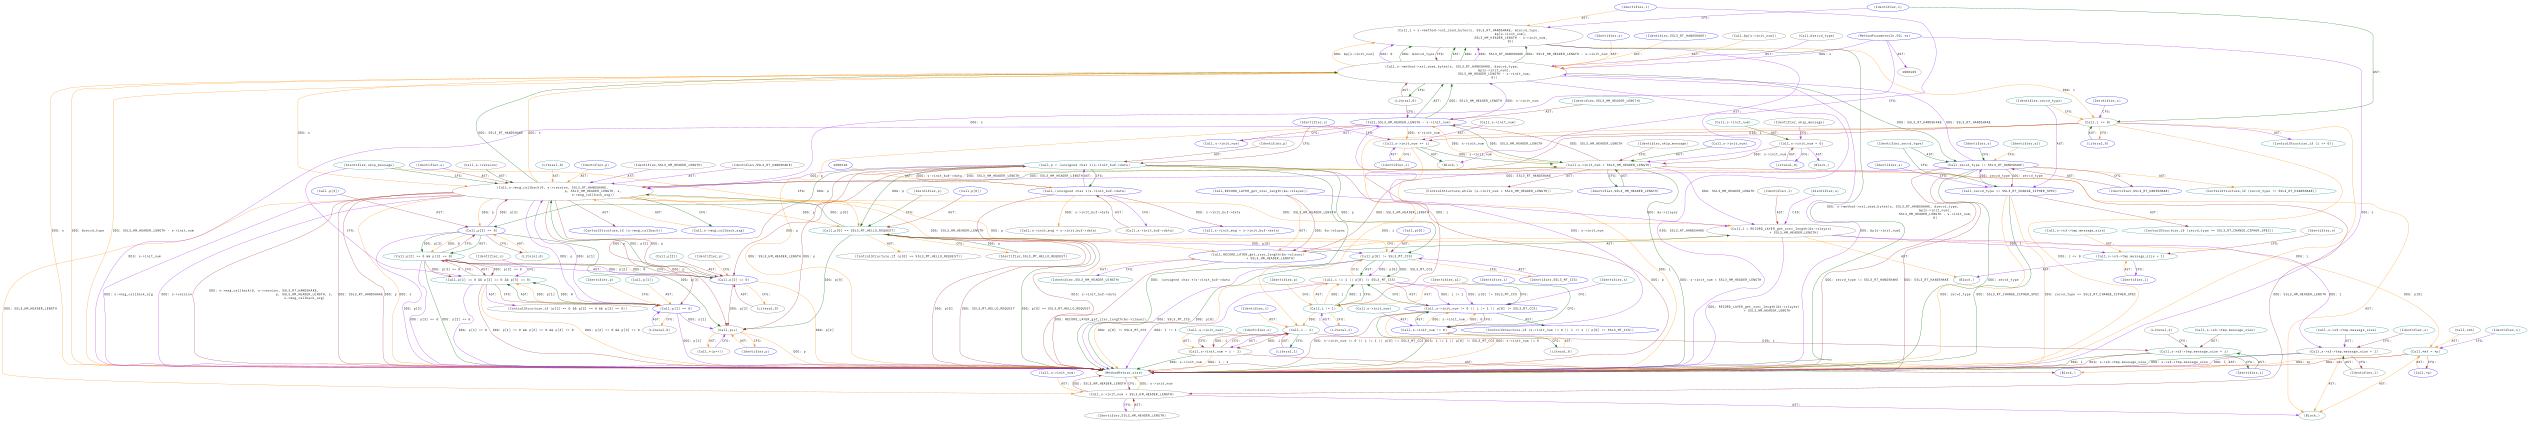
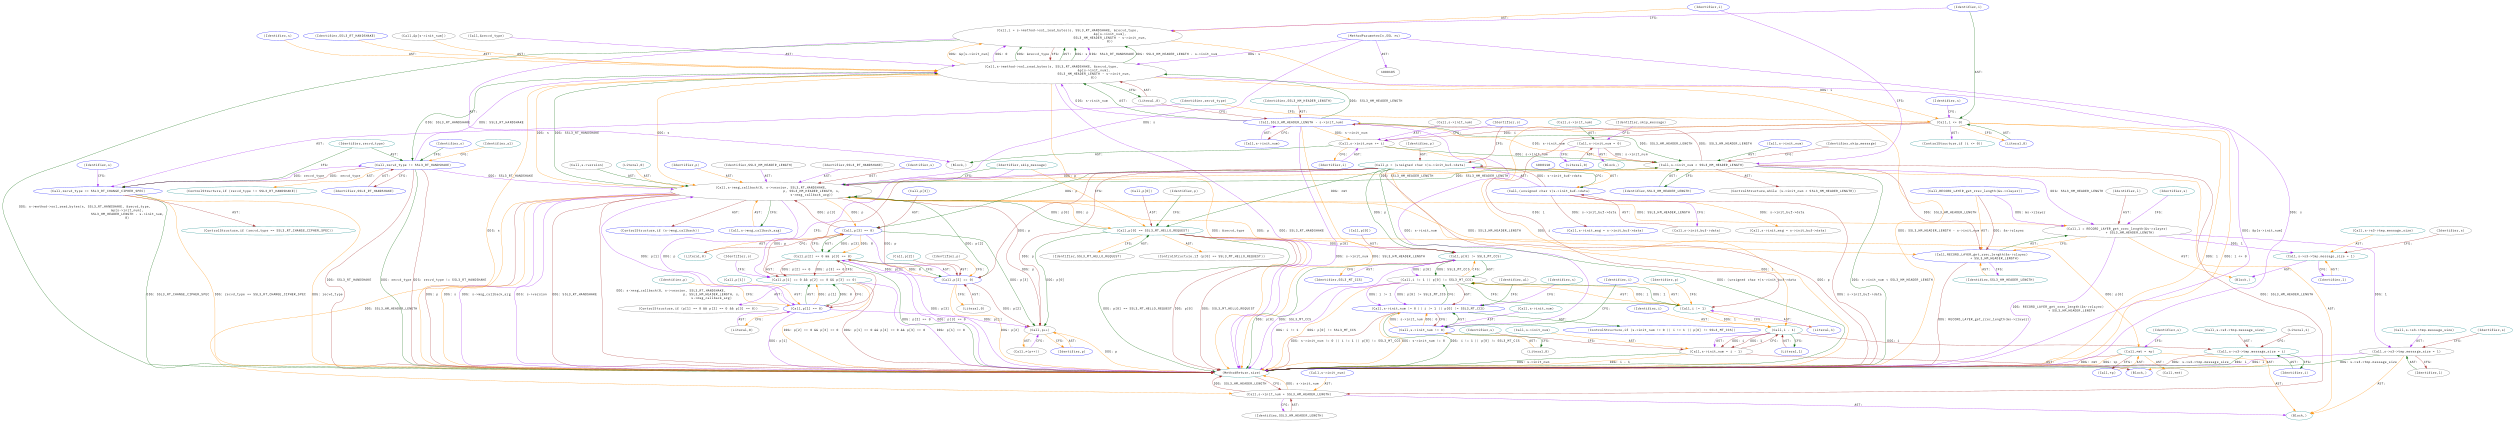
edge "(Call,p = (unsigned char *)s->init_buf->data)" -> "(Call,p[0] == SSL3_MT_HELLO_REQUEST)": label "DDG: p" -> "DDG: *mt"
edge "(Identifier,SSL3_MT_HELLO_REQUEST)" -> "(Call,p[0] == SSL3_MT_HELLO_REQUEST)": label "DDG: p" -> "AST: "
edge "(Call,*mt)" -> "(Call,*mt = *p)": reversed
